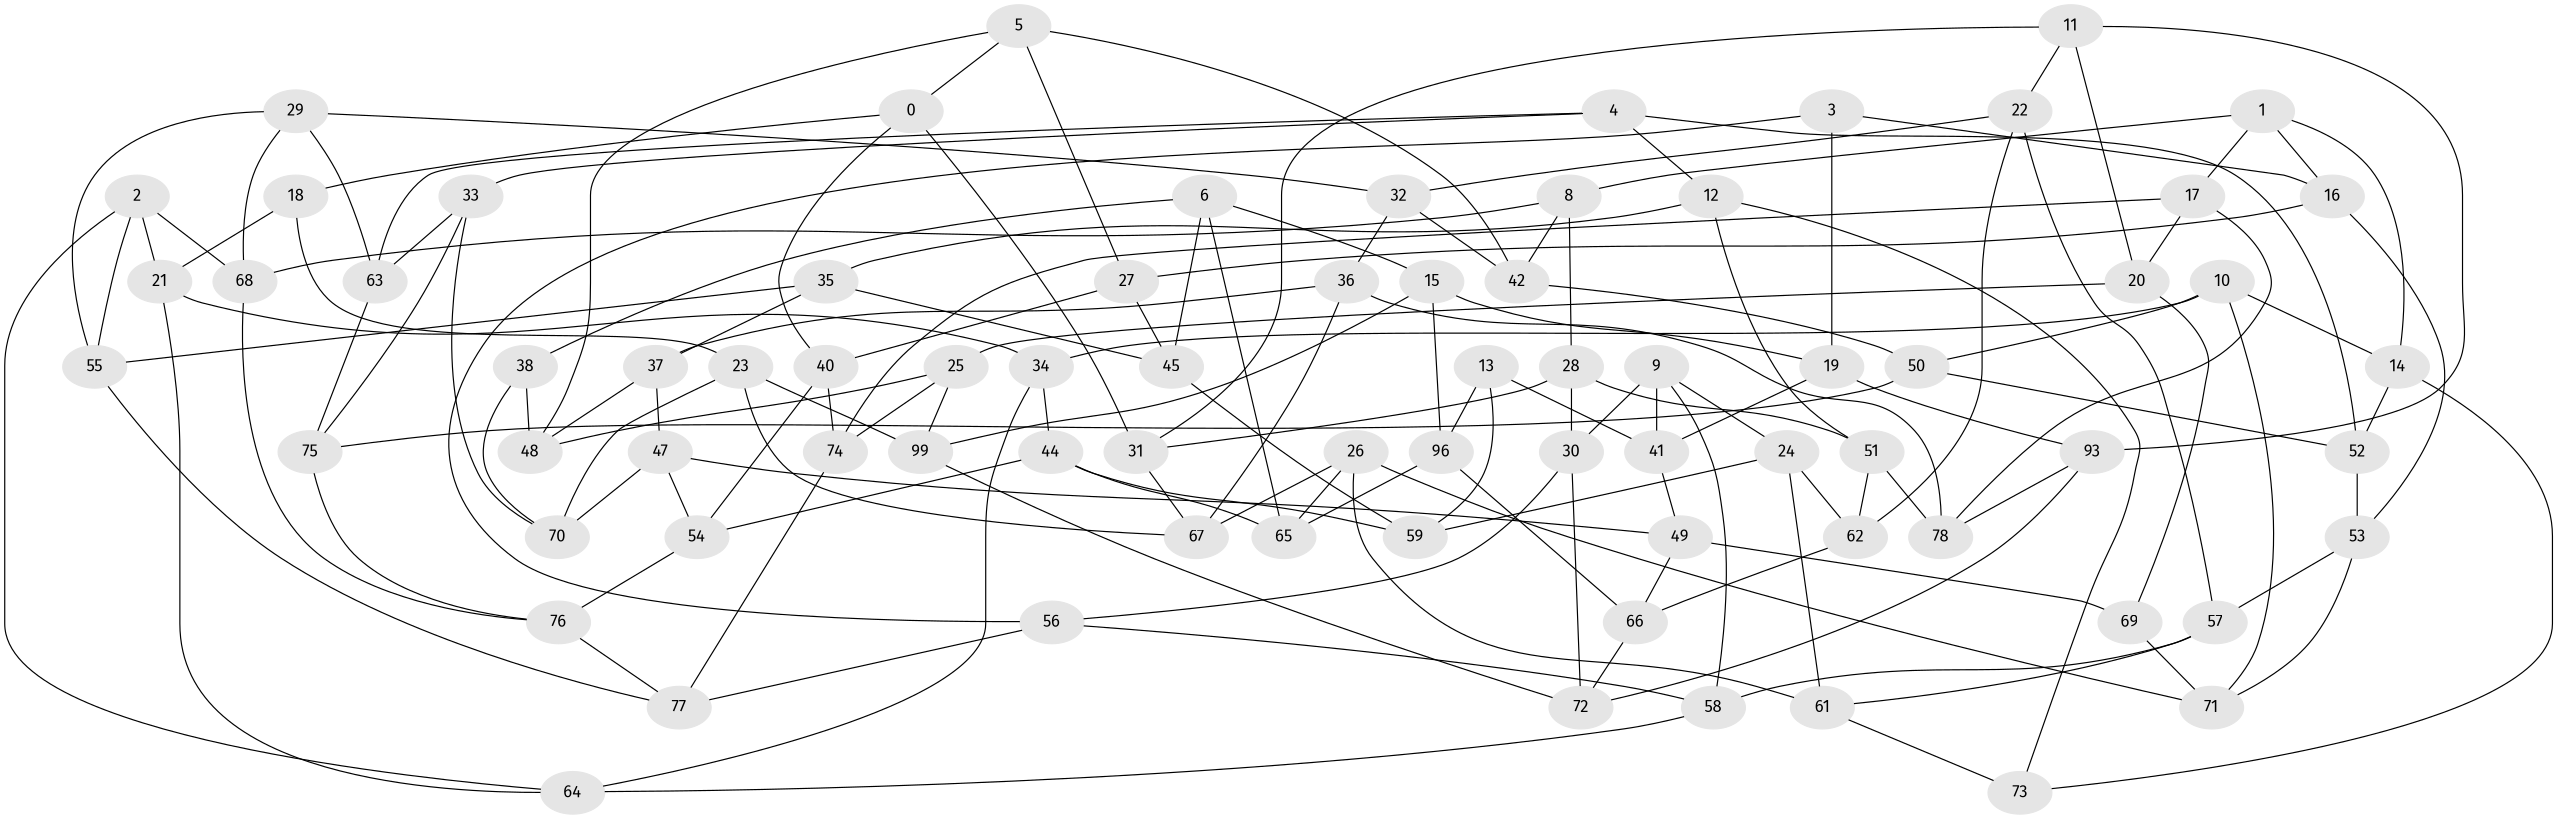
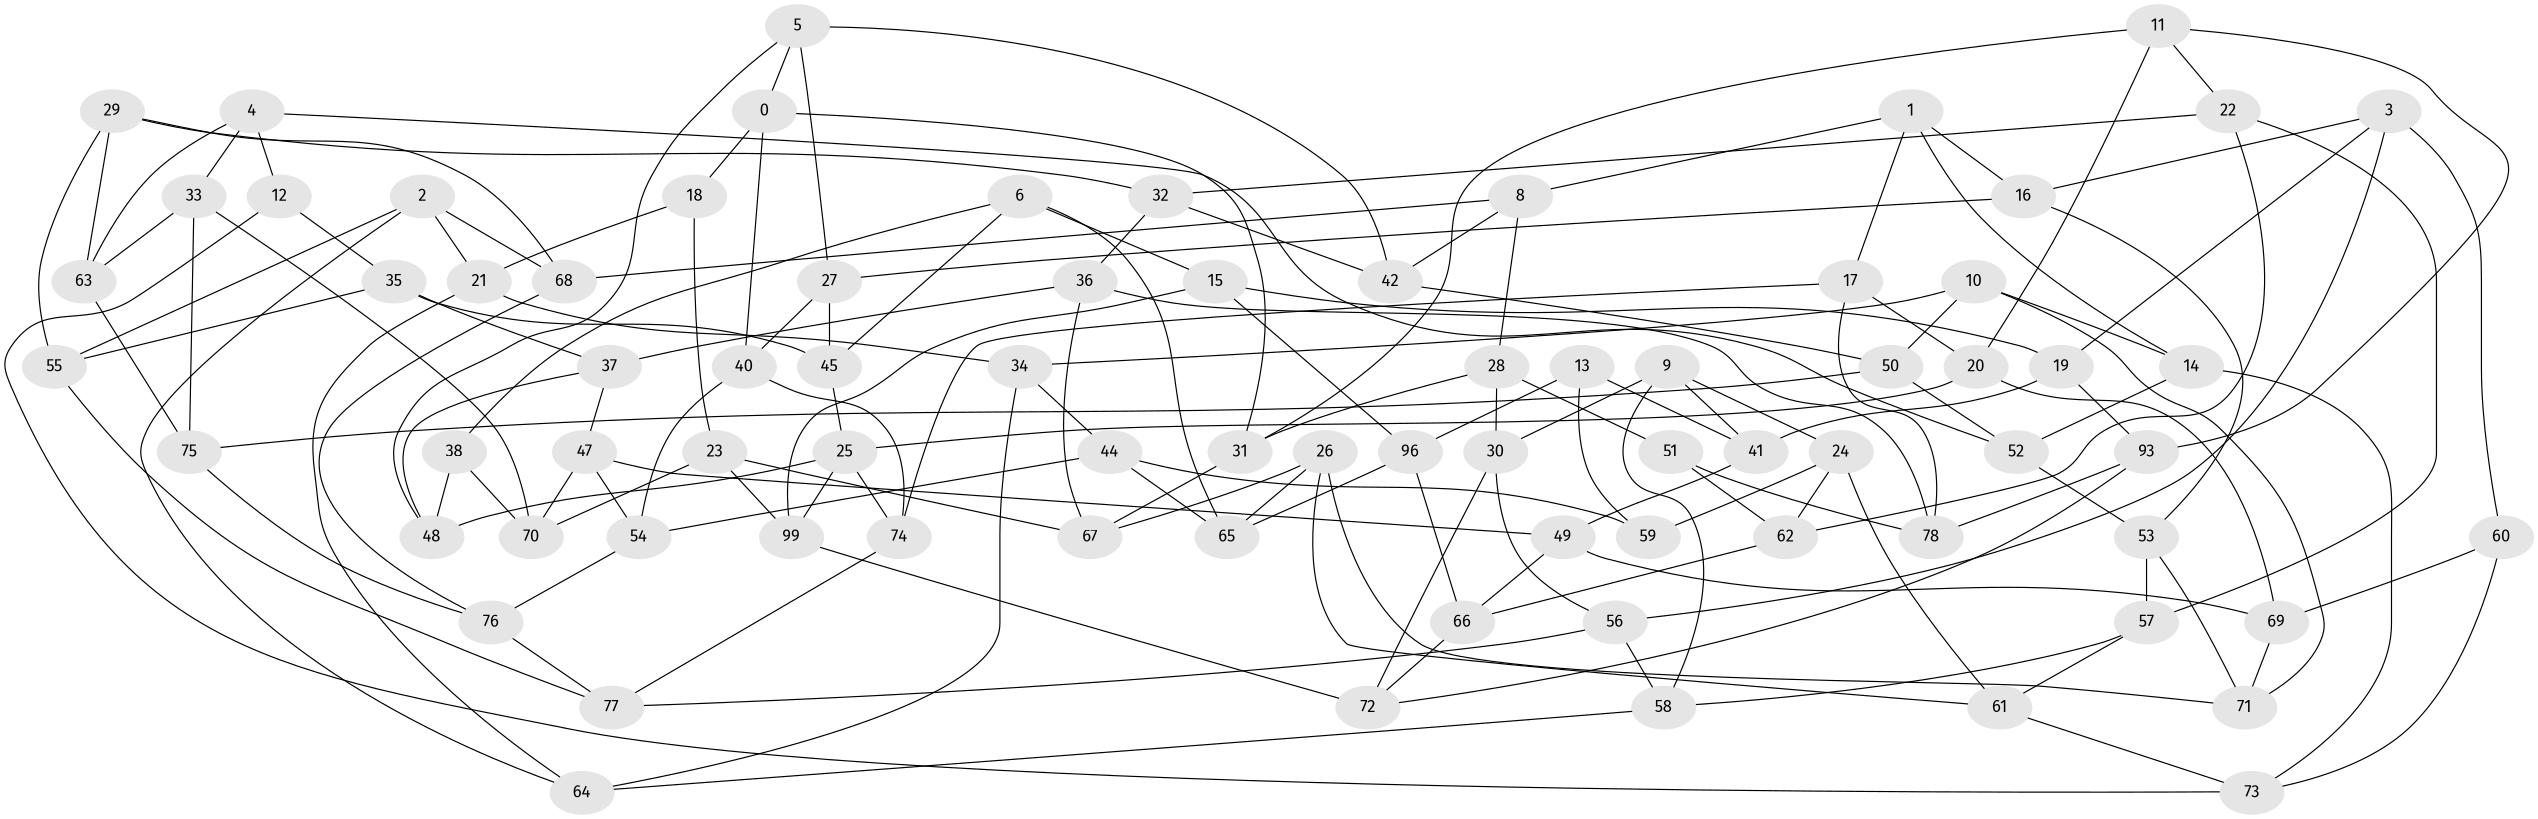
edge "12" -- "51": removed
edge "45" -- "59": now "45" -- "25"
node "60": added
